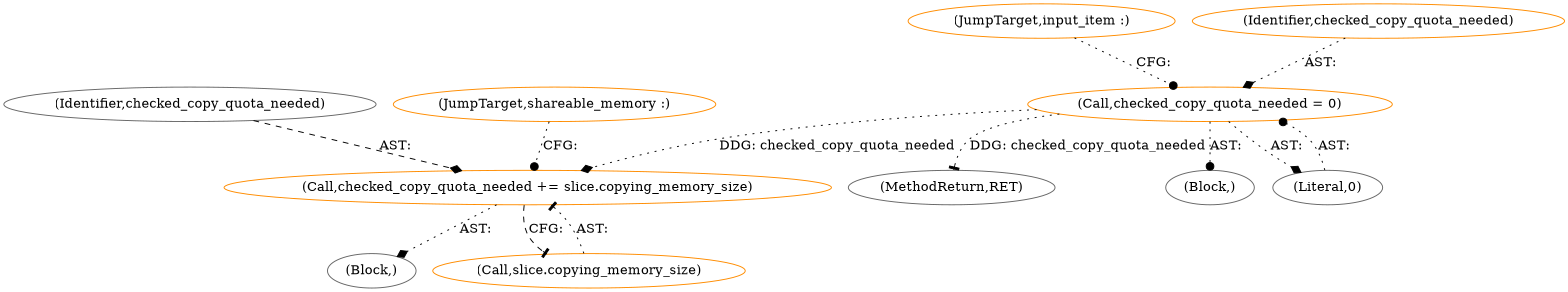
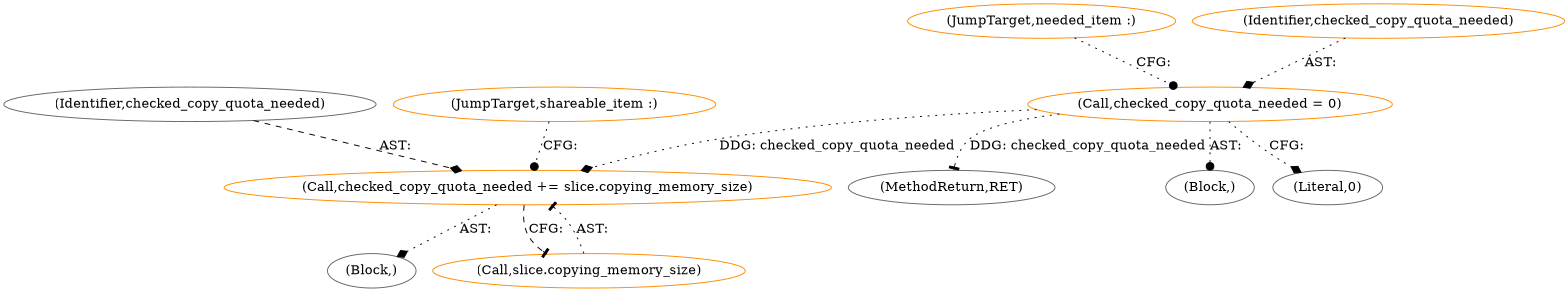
node "(JumpTarget,input_item :)": label "(JumpTarget,input_item :)" -> "(JumpTarget,needed_item :)"
node "(JumpTarget,shareable_memory :)": label "(JumpTarget,shareable_memory :)" -> "(JumpTarget,shareable_item :)"
edge "(Literal,0)" -> "(Call,checked_copy_quota_needed = 0)": removed, label "AST:"
edge "(Call,checked_copy_quota_needed = 0)" -> "(Literal,0)": label "AST: " -> "CFG: "
